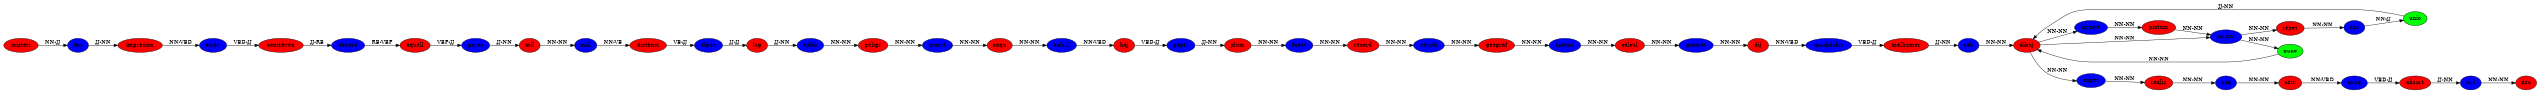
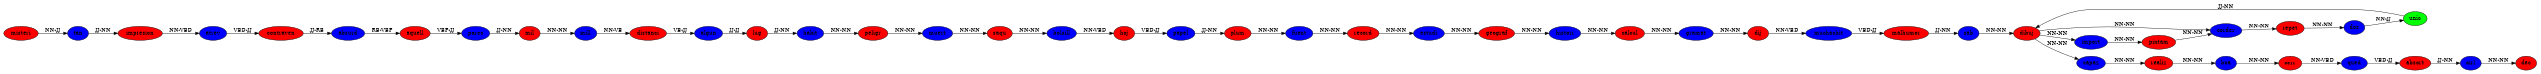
node "nunc": removed
